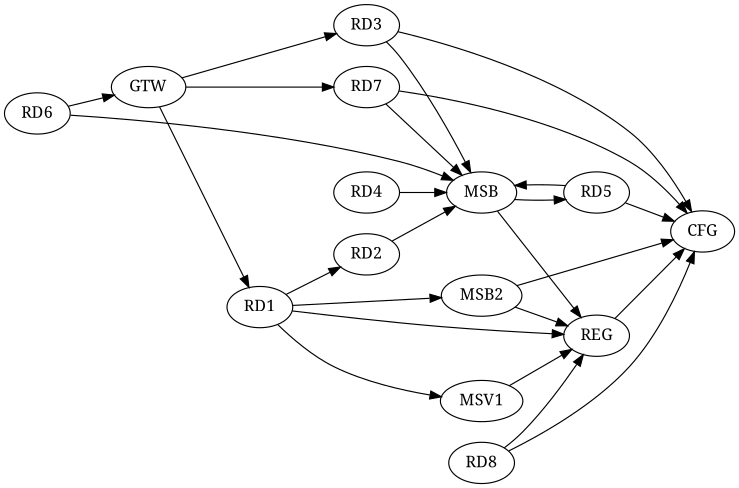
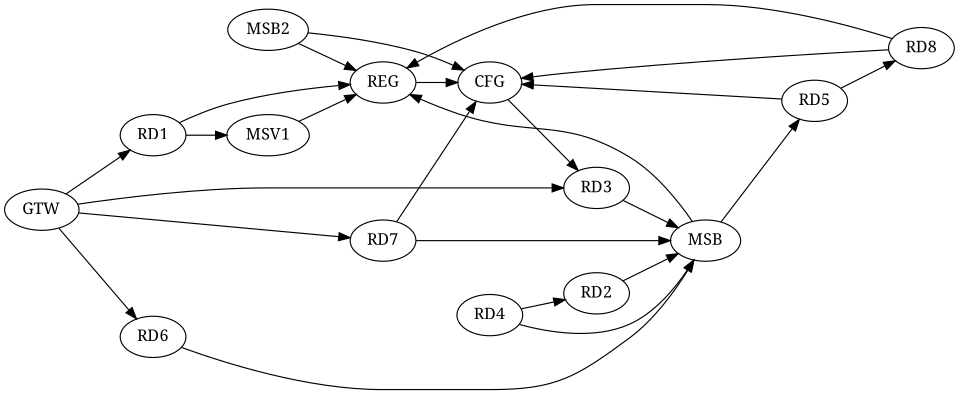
edge "RD3" -> "CFG": reversed
edge "RD6" -> "GTW": reversed
edge "RD5" -> "MSB": now "RD5" -> "RD8"
edge "RD1" -> "RD2": now "RD4" -> "RD2"
edge "RD1" -> "MSB2": removed
